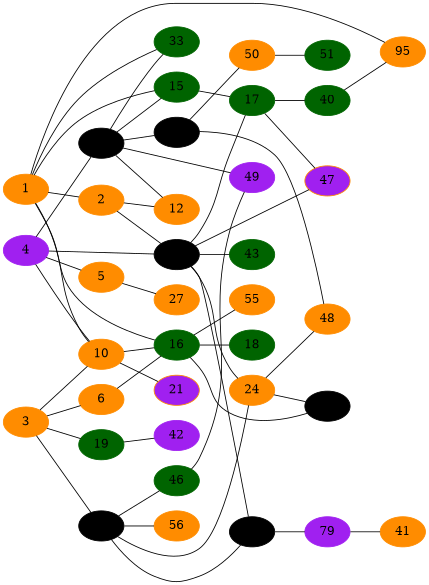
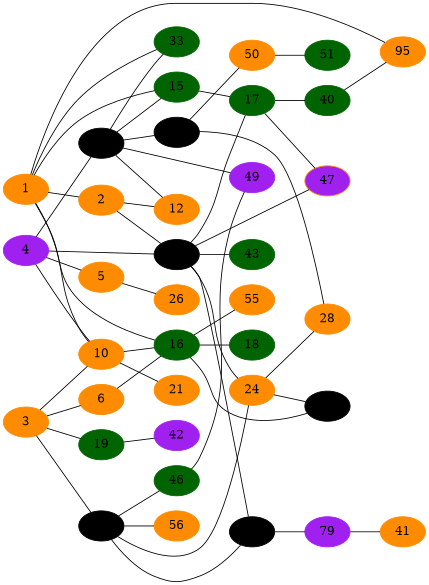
node "27": label "27" -> "26"
node "48": label "48" -> "28"
node "21": fillcolor purple -> darkorange
